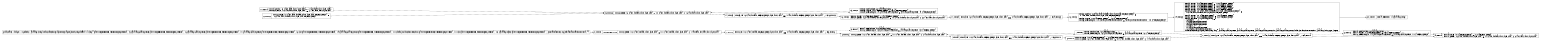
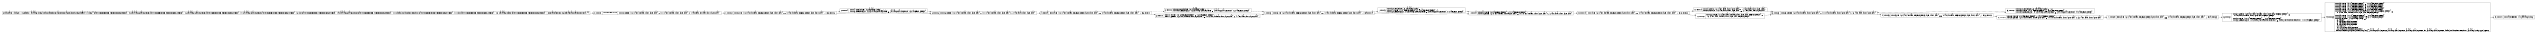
node "10: 0x001d": added
edge "5: 0x000c" -> "3: 0x0008": now "2: 0x0004" -> "3: 0x0008"
